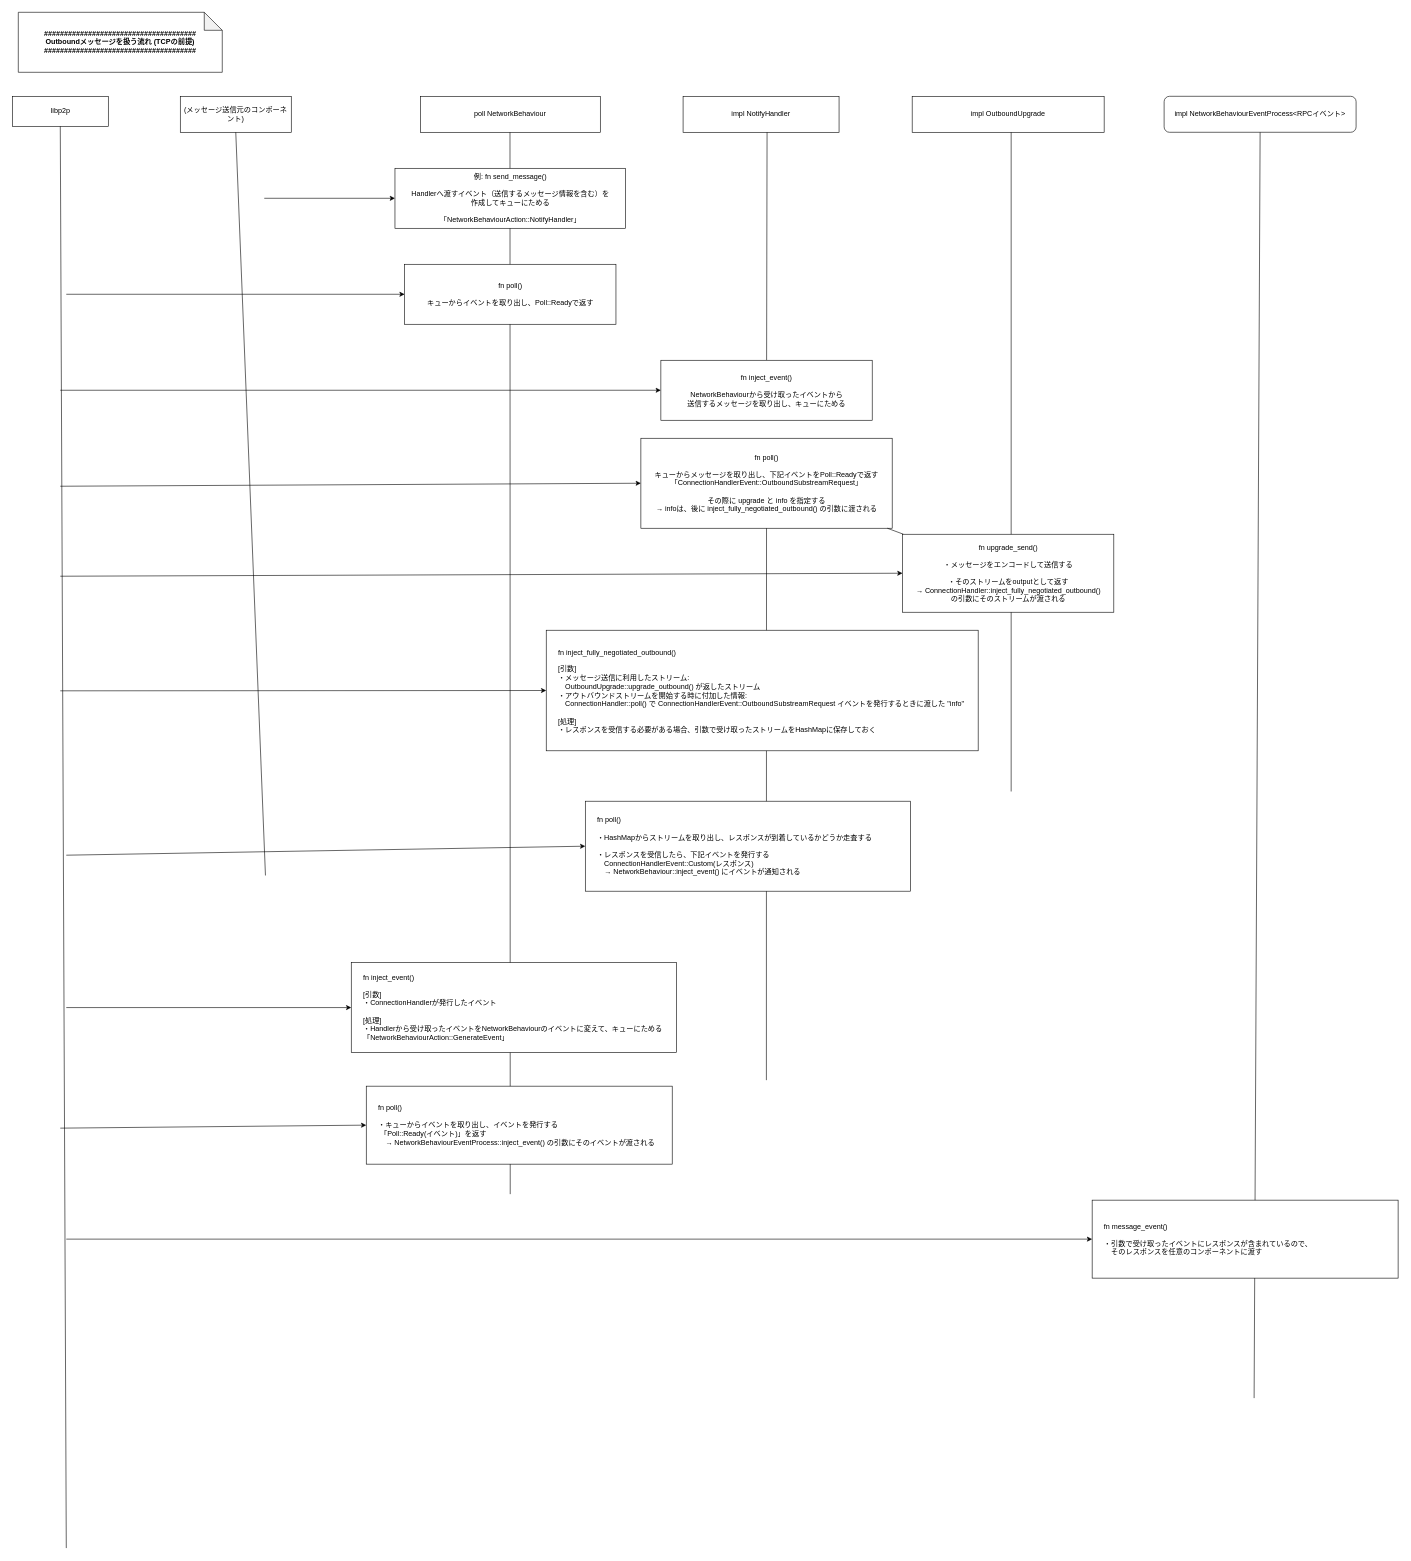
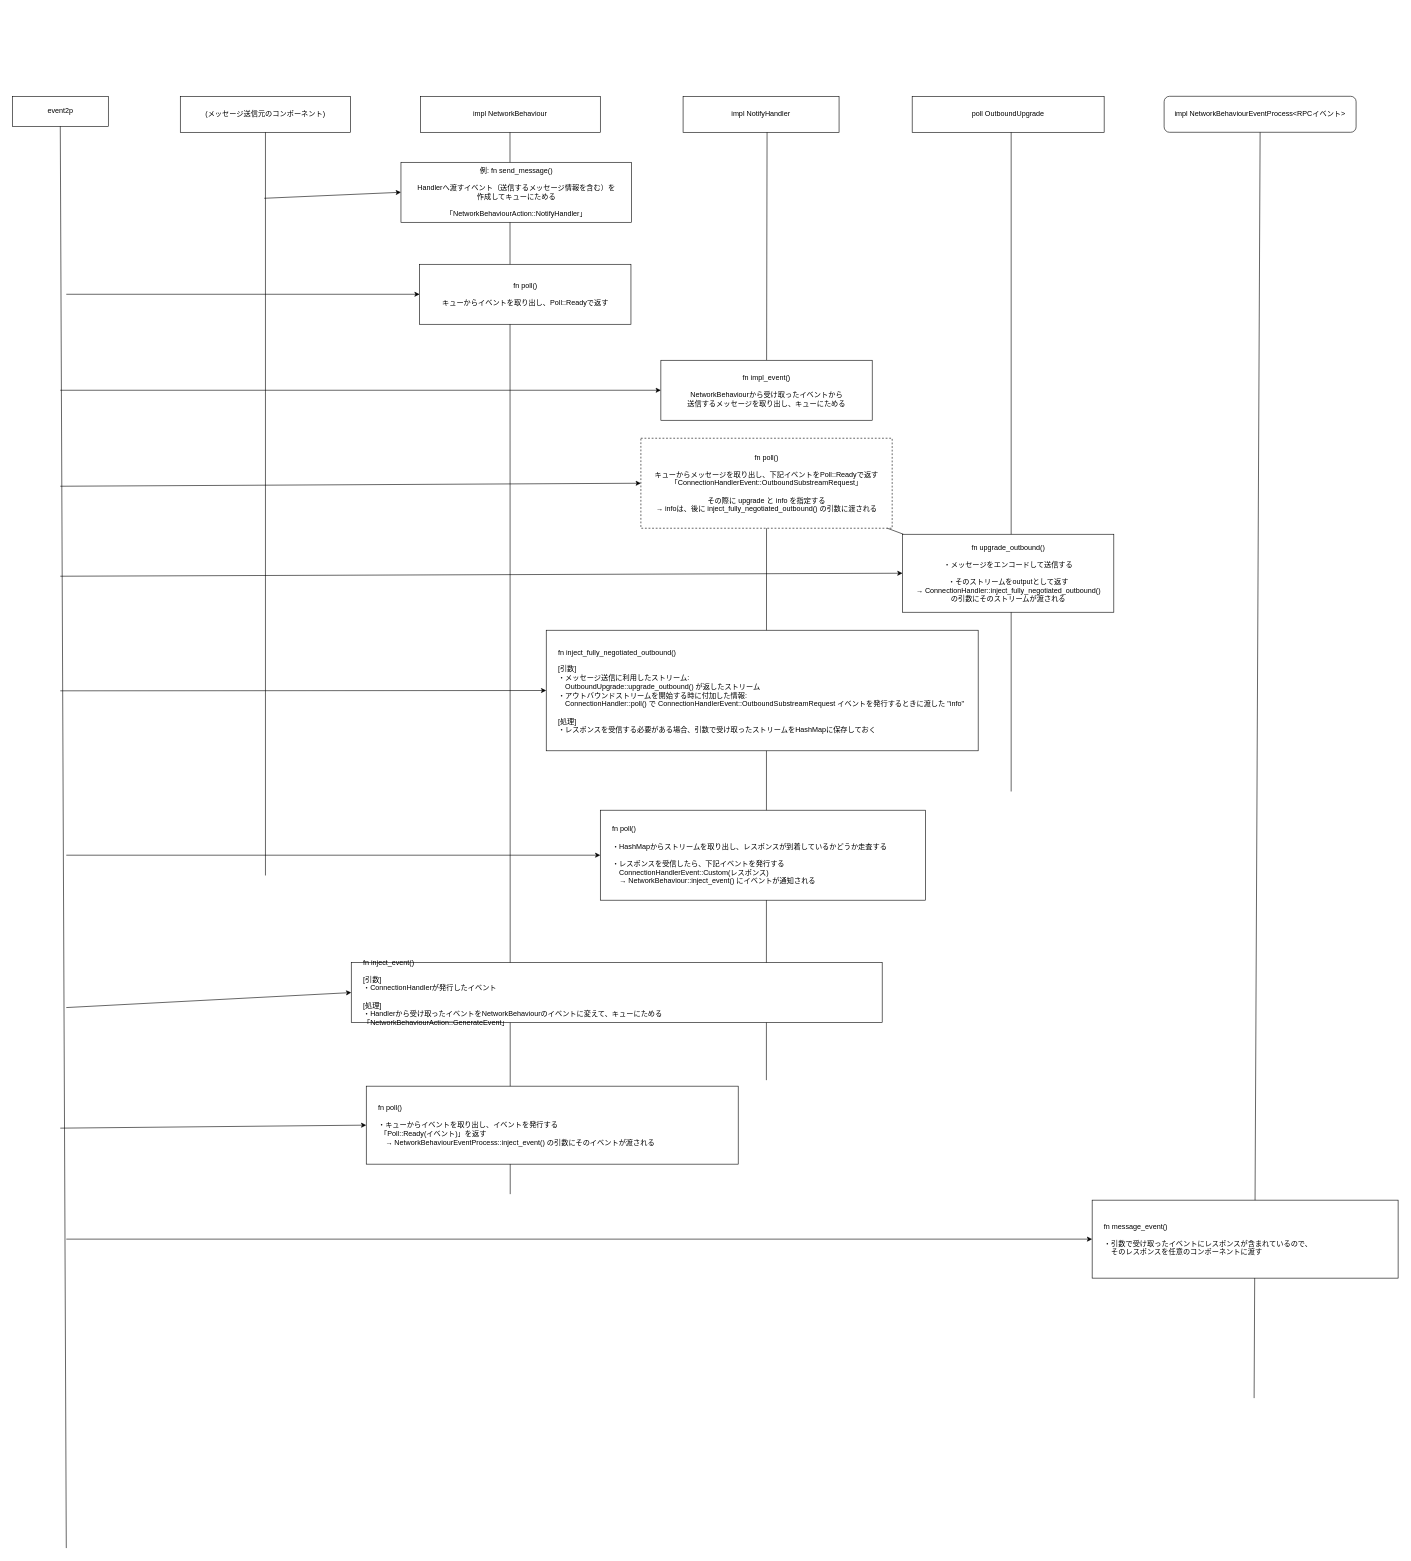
node "###################################### Outboundメッセージを扱う流れ (TCPの前提) ######################################": removed
node "libp2p": label "libp2p" -> "event2p"
node "(メッセージ送信元のコンポーネント)": size 111x36 -> 170x36
node "poll NetworkBehaviour": label "poll NetworkBehaviour" -> "impl NetworkBehaviour"
node "impl OutboundUpgrade": label "impl OutboundUpgrade" -> "poll OutboundUpgrade"
node "例: fn send_message() Handlerへ渡すイベント（送信するメッセージ情報を含む）を 作成してキューにためる 「NetworkBehaviourAction::NotifyHandler」": moved (510, 198) -> (516, 192)
node "fn poll() キューからイベントを取り出し、Poll::Readyで返す": moved (510, 294) -> (525, 294)
node "fn inject_event() NetworkBehaviourから受け取ったイベントから 送信するメッセージを取り出し、キューにためる": label "fn inject_event() NetworkBehaviourから受け取ったイベントから 送信するメッセージを取り出し、キューにためる" -> "fn impl_event() NetworkBehaviourから受け取ったイベントから 送信するメッセージを取り出し、キューにためる"
node "fn poll() キューからメッセージを取り出し、下記イベントをPoll::Readyで返す 「ConnectionHandlerEvent::OutboundSubstreamRequest」 その際に upgrade と info を指定する → infoは、後に inject_fully_negotiated_outbound() の引数に渡される": style solid -> dashed
node "fn upgrade_send() ・メッセージをエンコードして送信する ・そのストリームをoutputとして返す → ConnectionHandler::inject_fully_negotiated_outbound() の引数にそのストリームが渡される": label "fn upgrade_send() ・メッセージをエンコードして送信する ・そのストリームをoutputとして返す → ConnectionHandler::inject_fully_negotiated_outbound() の引数にそのストリームが渡される" -> "fn upgrade_outbound() ・メッセージをエンコードして送信する ・そのストリームをoutputとして返す → ConnectionHandler::inject_fully_negotiated_outbound() の引数にそのストリームが渡される"
node "fn poll() ・HashMapからストリームを取り出し、レスポンスが到着しているかどうか走査する ・レスポンスを受信したら、下記イベントを発行する ConnectionHandlerEvent::Custom(レスポンス) → NetworkBehaviour::inject_event() にイベントが通知される": moved (748, 846) -> (763, 855)
node "fn inject_event() [引数] ・ConnectionHandlerが発行したイベント [処理] ・Handlerから受け取ったイベントをNetworkBehaviourのイベントに変えて、キューにためる「NetworkBehaviourAction::GenerateEvent」": size 325x90 -> 531x60
node "fn poll() ・キューからイベントを取り出し、イベントを発行する 「Poll::Ready(イベント)」を返す → NetworkBehaviourEventProcess::inject_event() の引数にそのイベントが渡される": size 306x78 -> 372x78
